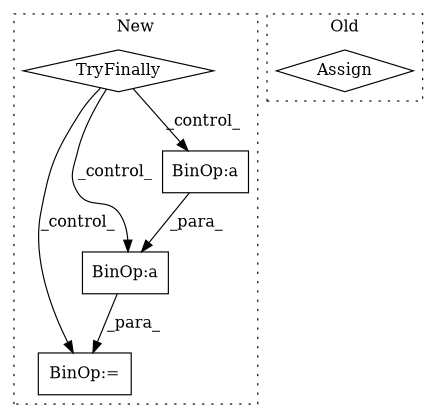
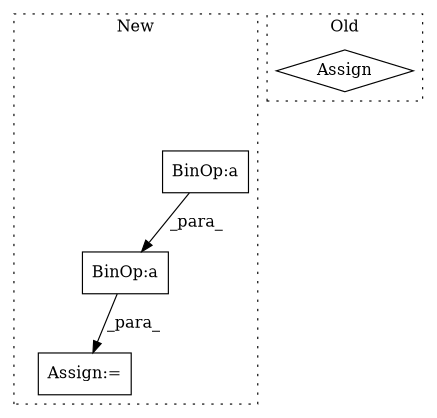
node "TryFinally": removed
node "BinOp:=": label "BinOp:=" -> "Assign:="
